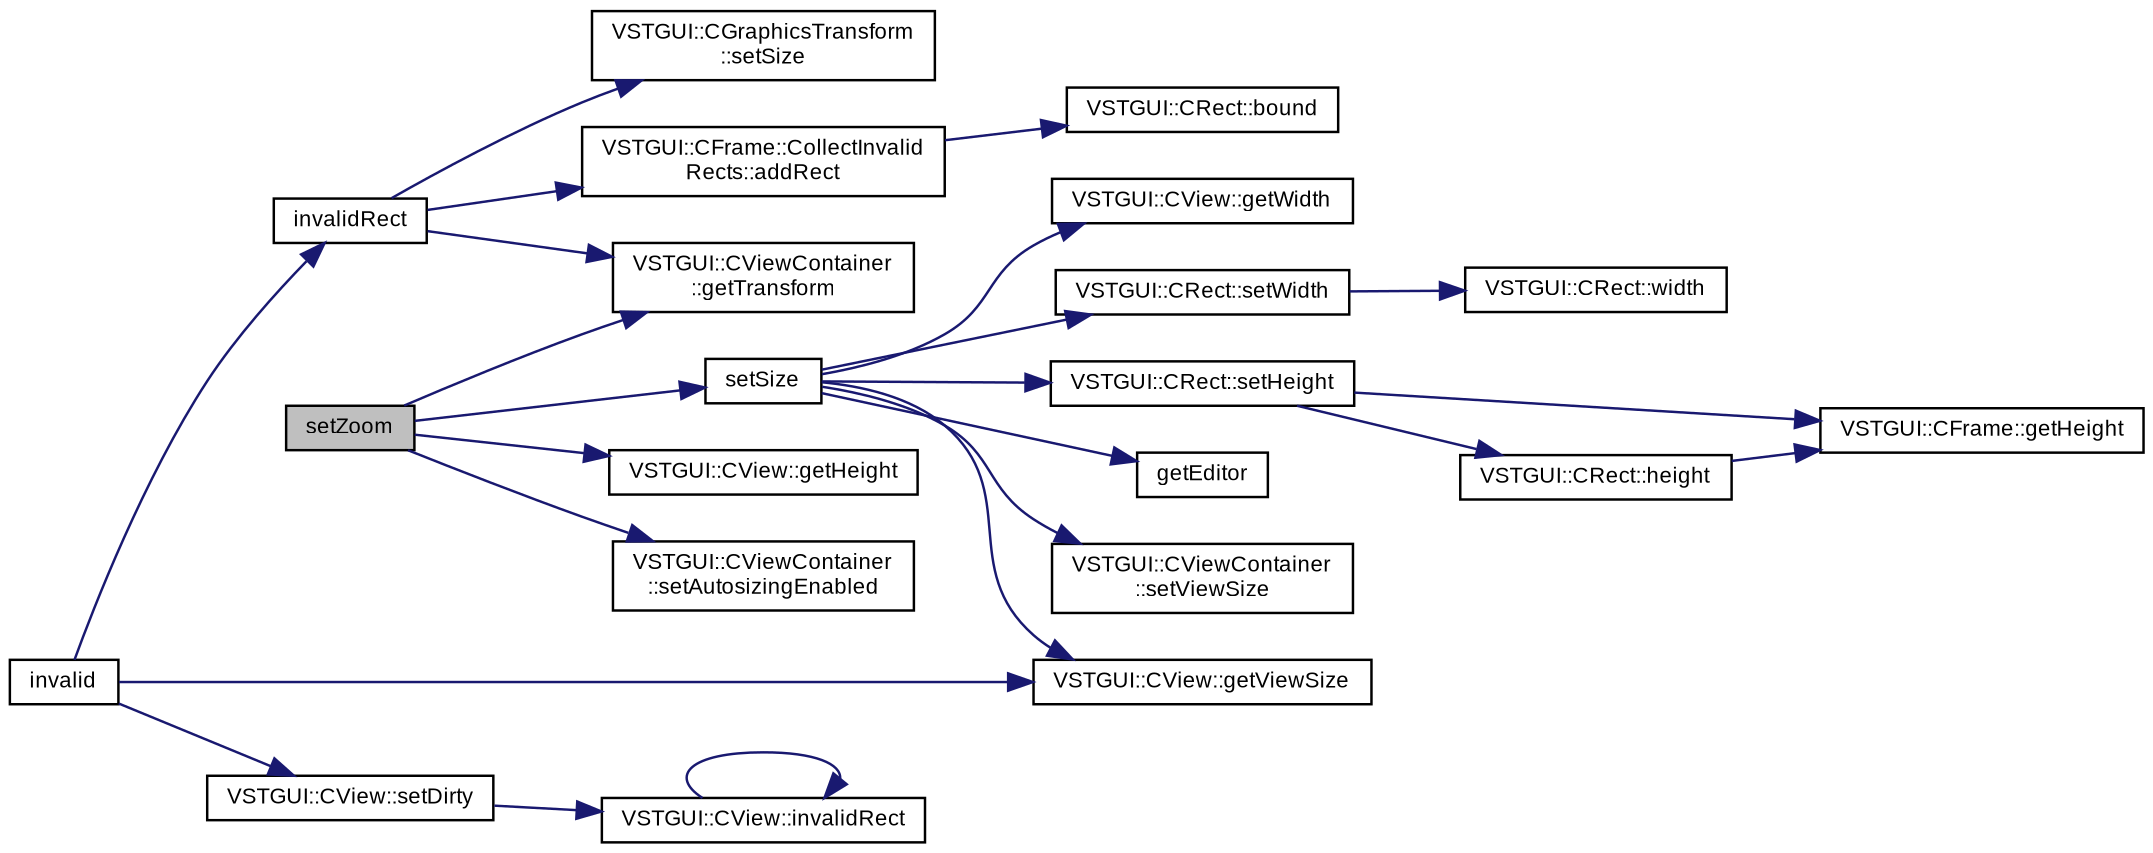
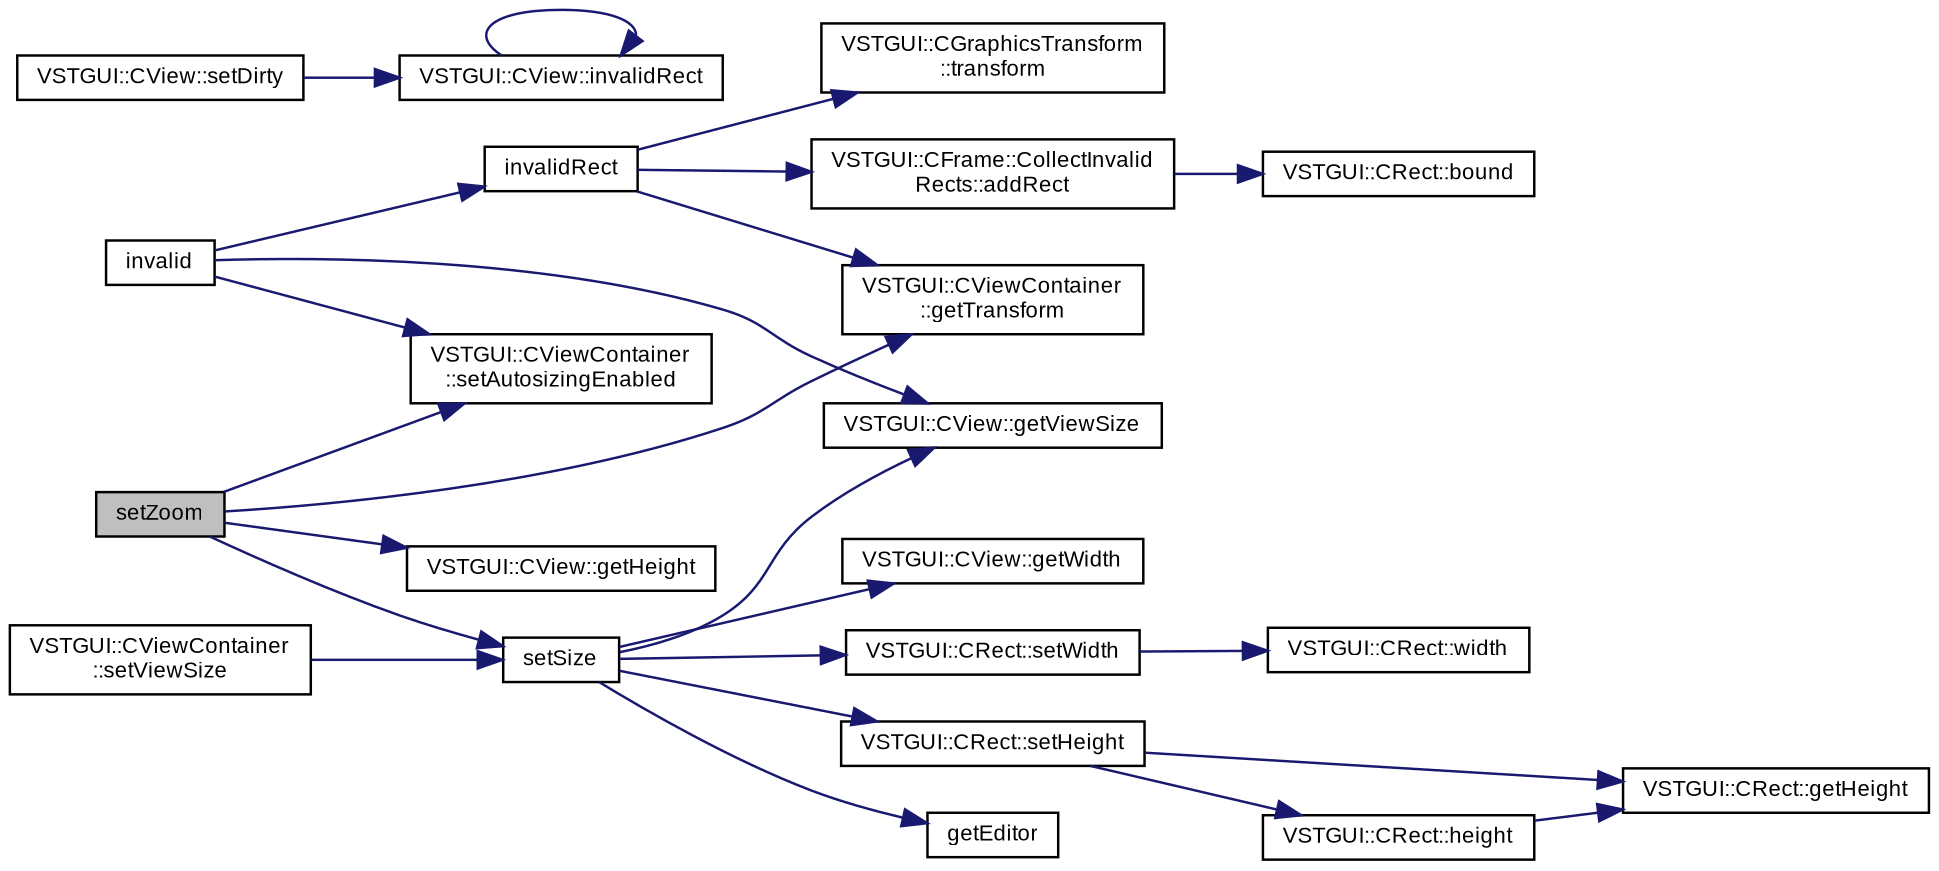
node "VSTGUI::CGraphicsTransform ::setSize": label "VSTGUI::CGraphicsTransform ::setSize" -> "VSTGUI::CGraphicsTransform ::transform"
node "VSTGUI::CFrame::getHeight": label "VSTGUI::CFrame::getHeight" -> "VSTGUI::CRect::getHeight"
edge "setSize" -> "VSTGUI::CViewContainer ::setViewSize": reversed
edge "invalid" -> "VSTGUI::CView::setDirty": now "invalid" -> "VSTGUI::CViewContainer ::setAutosizingEnabled"
